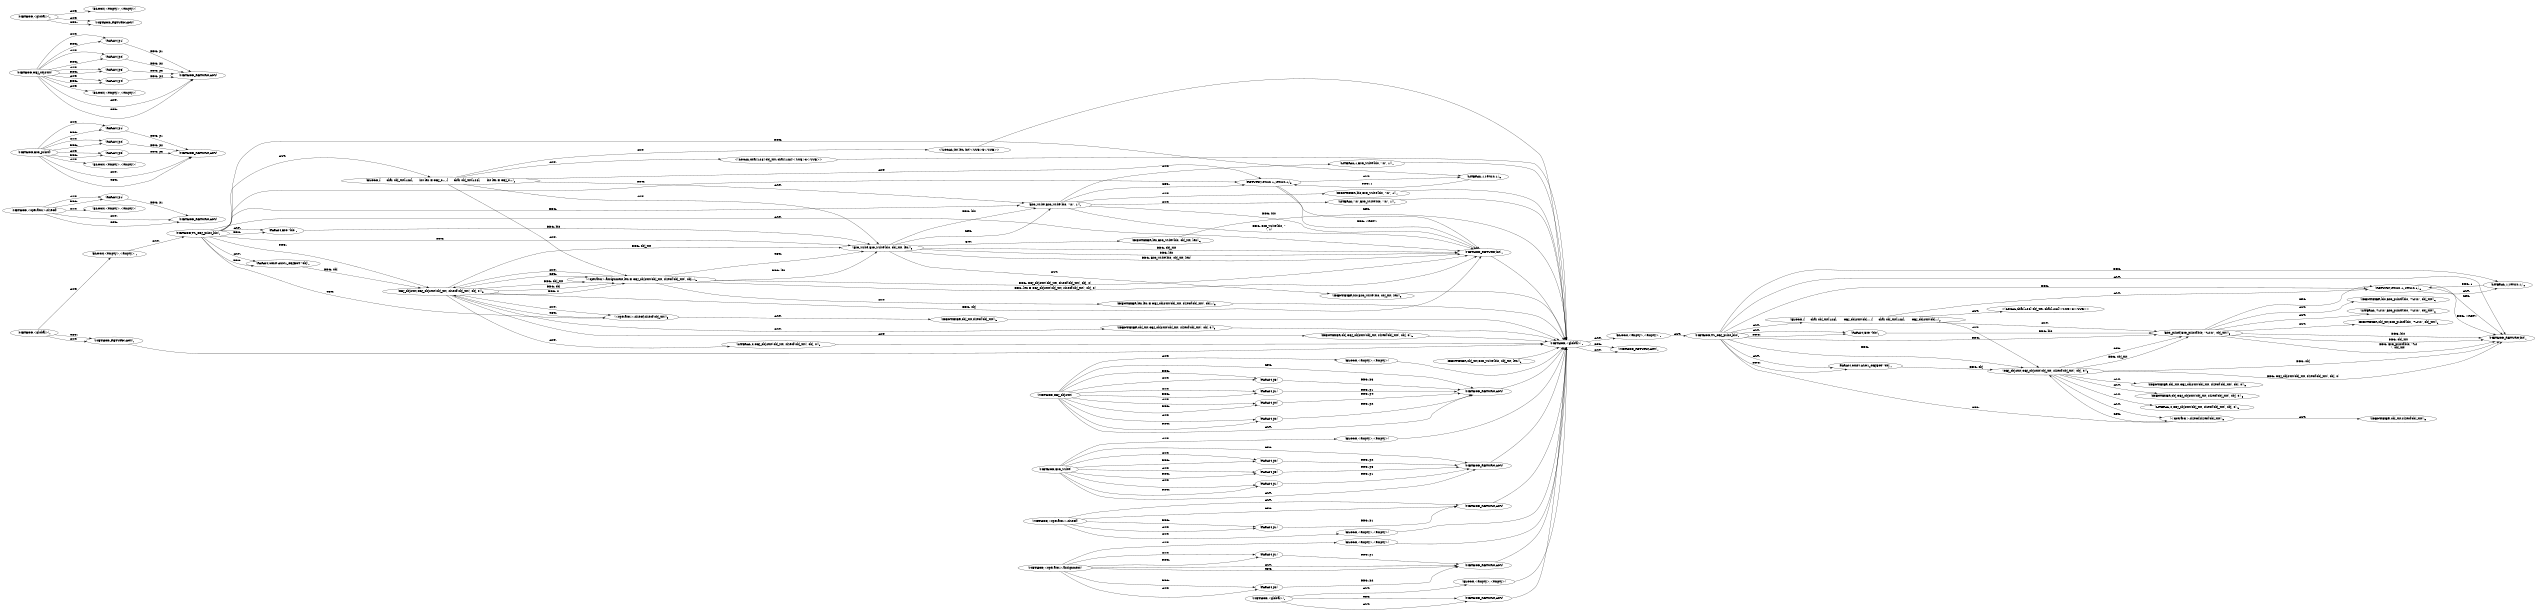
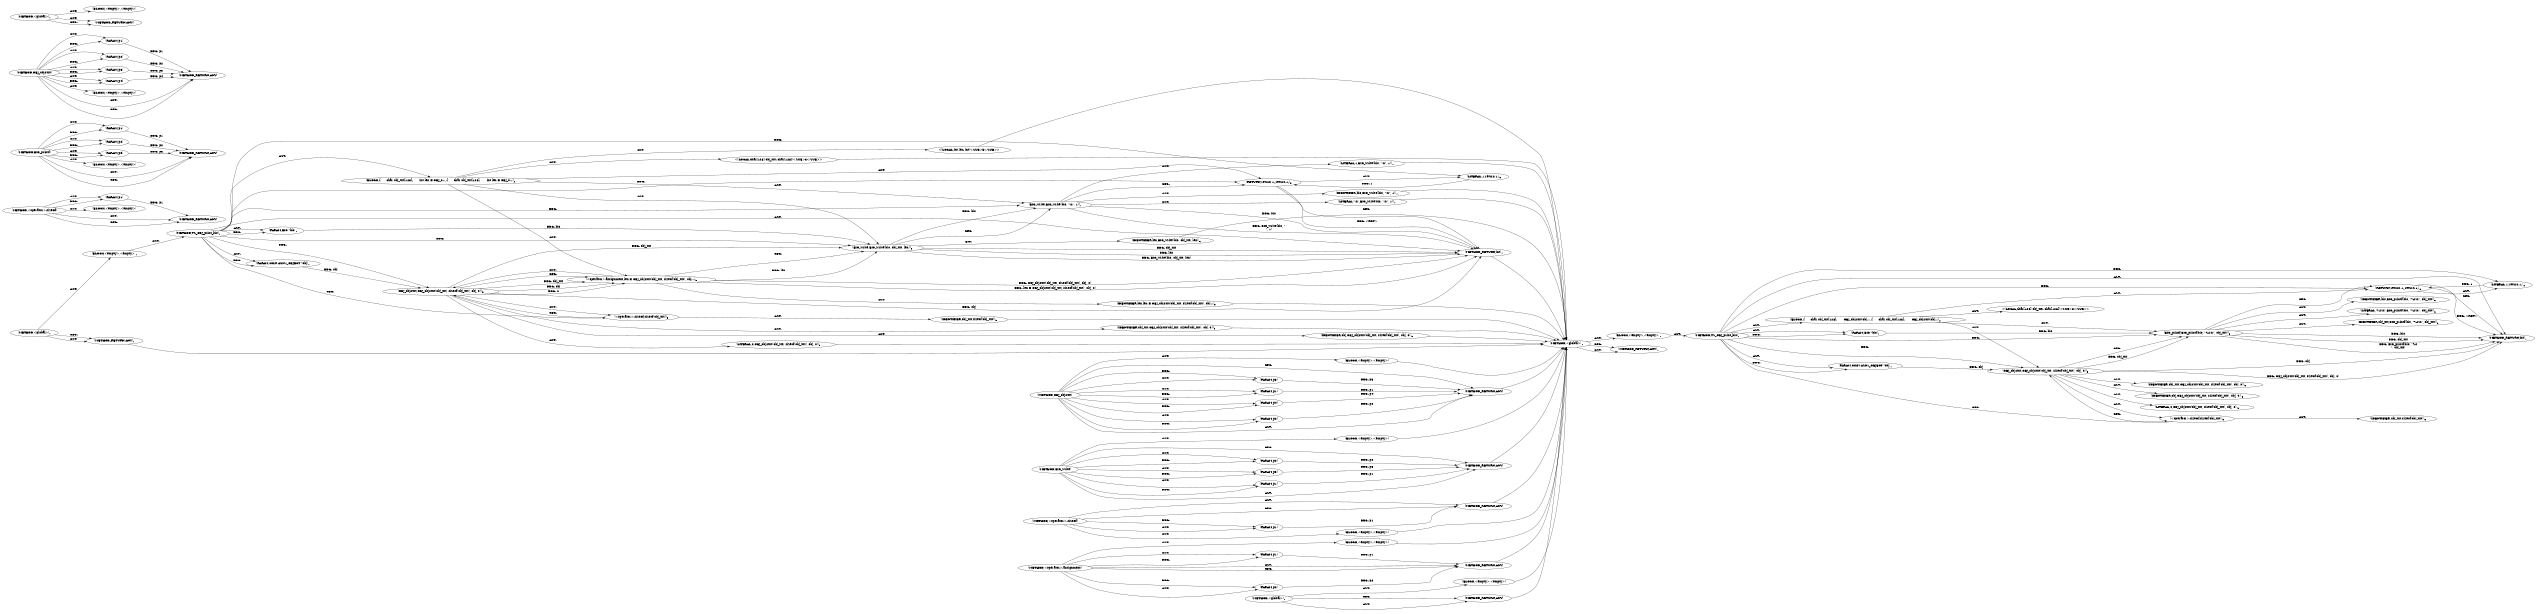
node "(IDENTIFIER,bio,BIO_write(bio, obj_txt, len))": removed
node "(IDENTIFIER,obj_txt,BIO_write(bio, obj_txt, len))": removed
